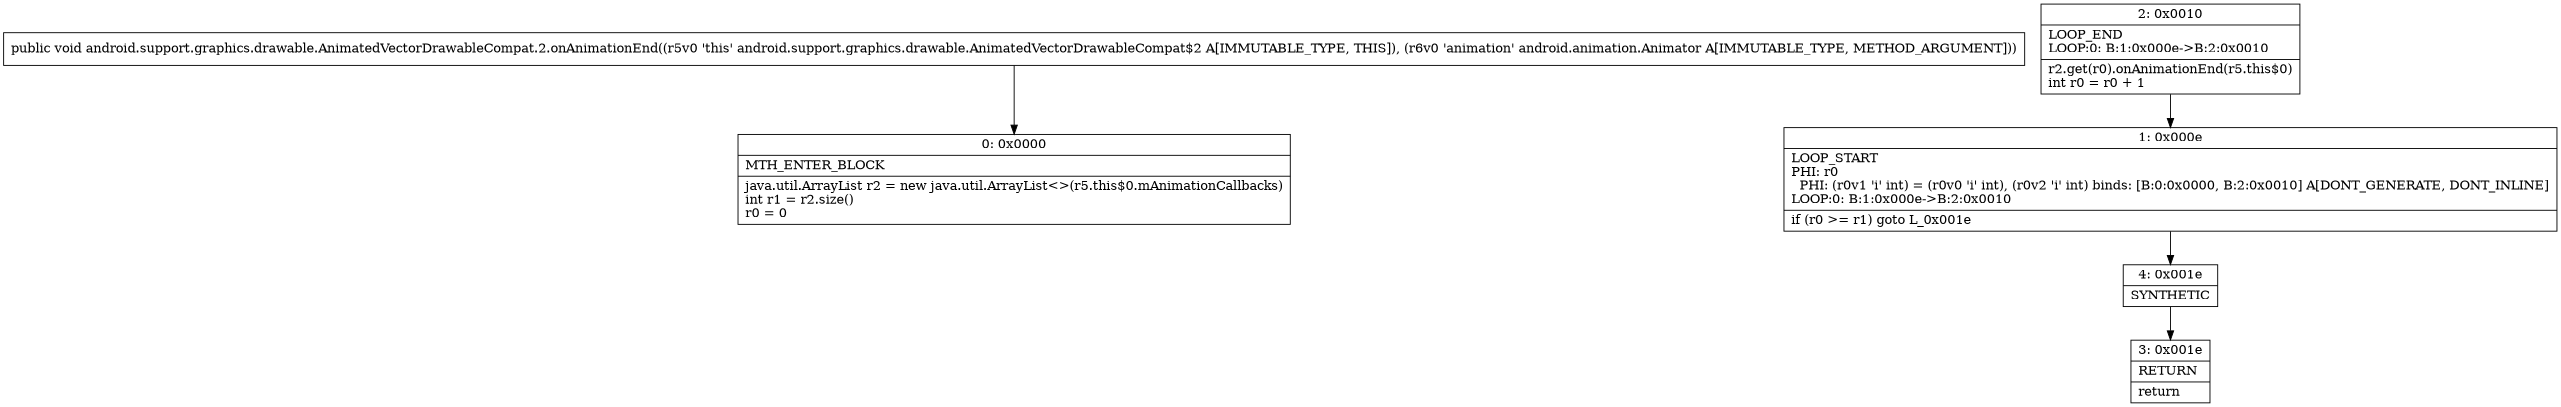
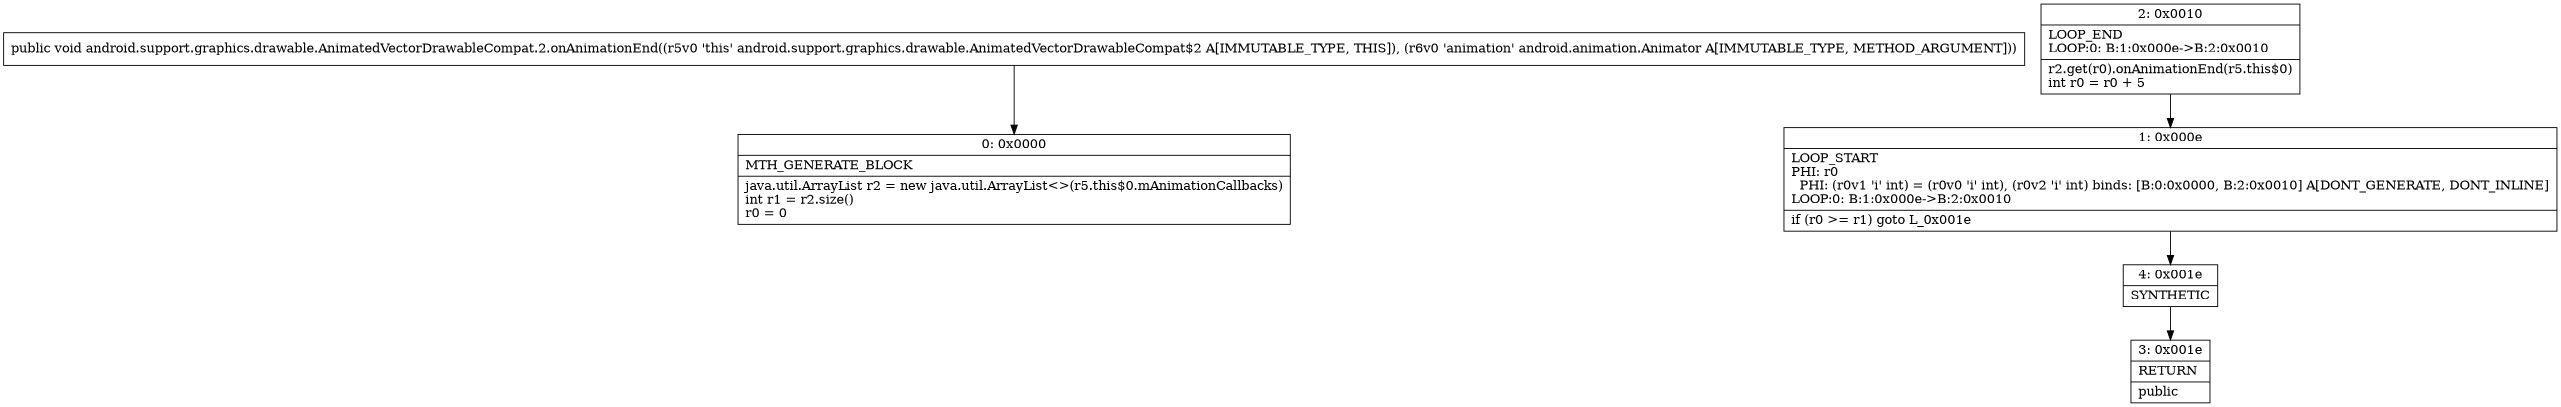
node "2: 0x0010": text "int r0 = r0 + 1" -> "int r0 = r0 + 5"
node "0: 0x0000": text "MTH_ENTER_BLOCK" -> "MTH_GENERATE_BLOCK"
node "3: 0x001e": text "return" -> "public"
